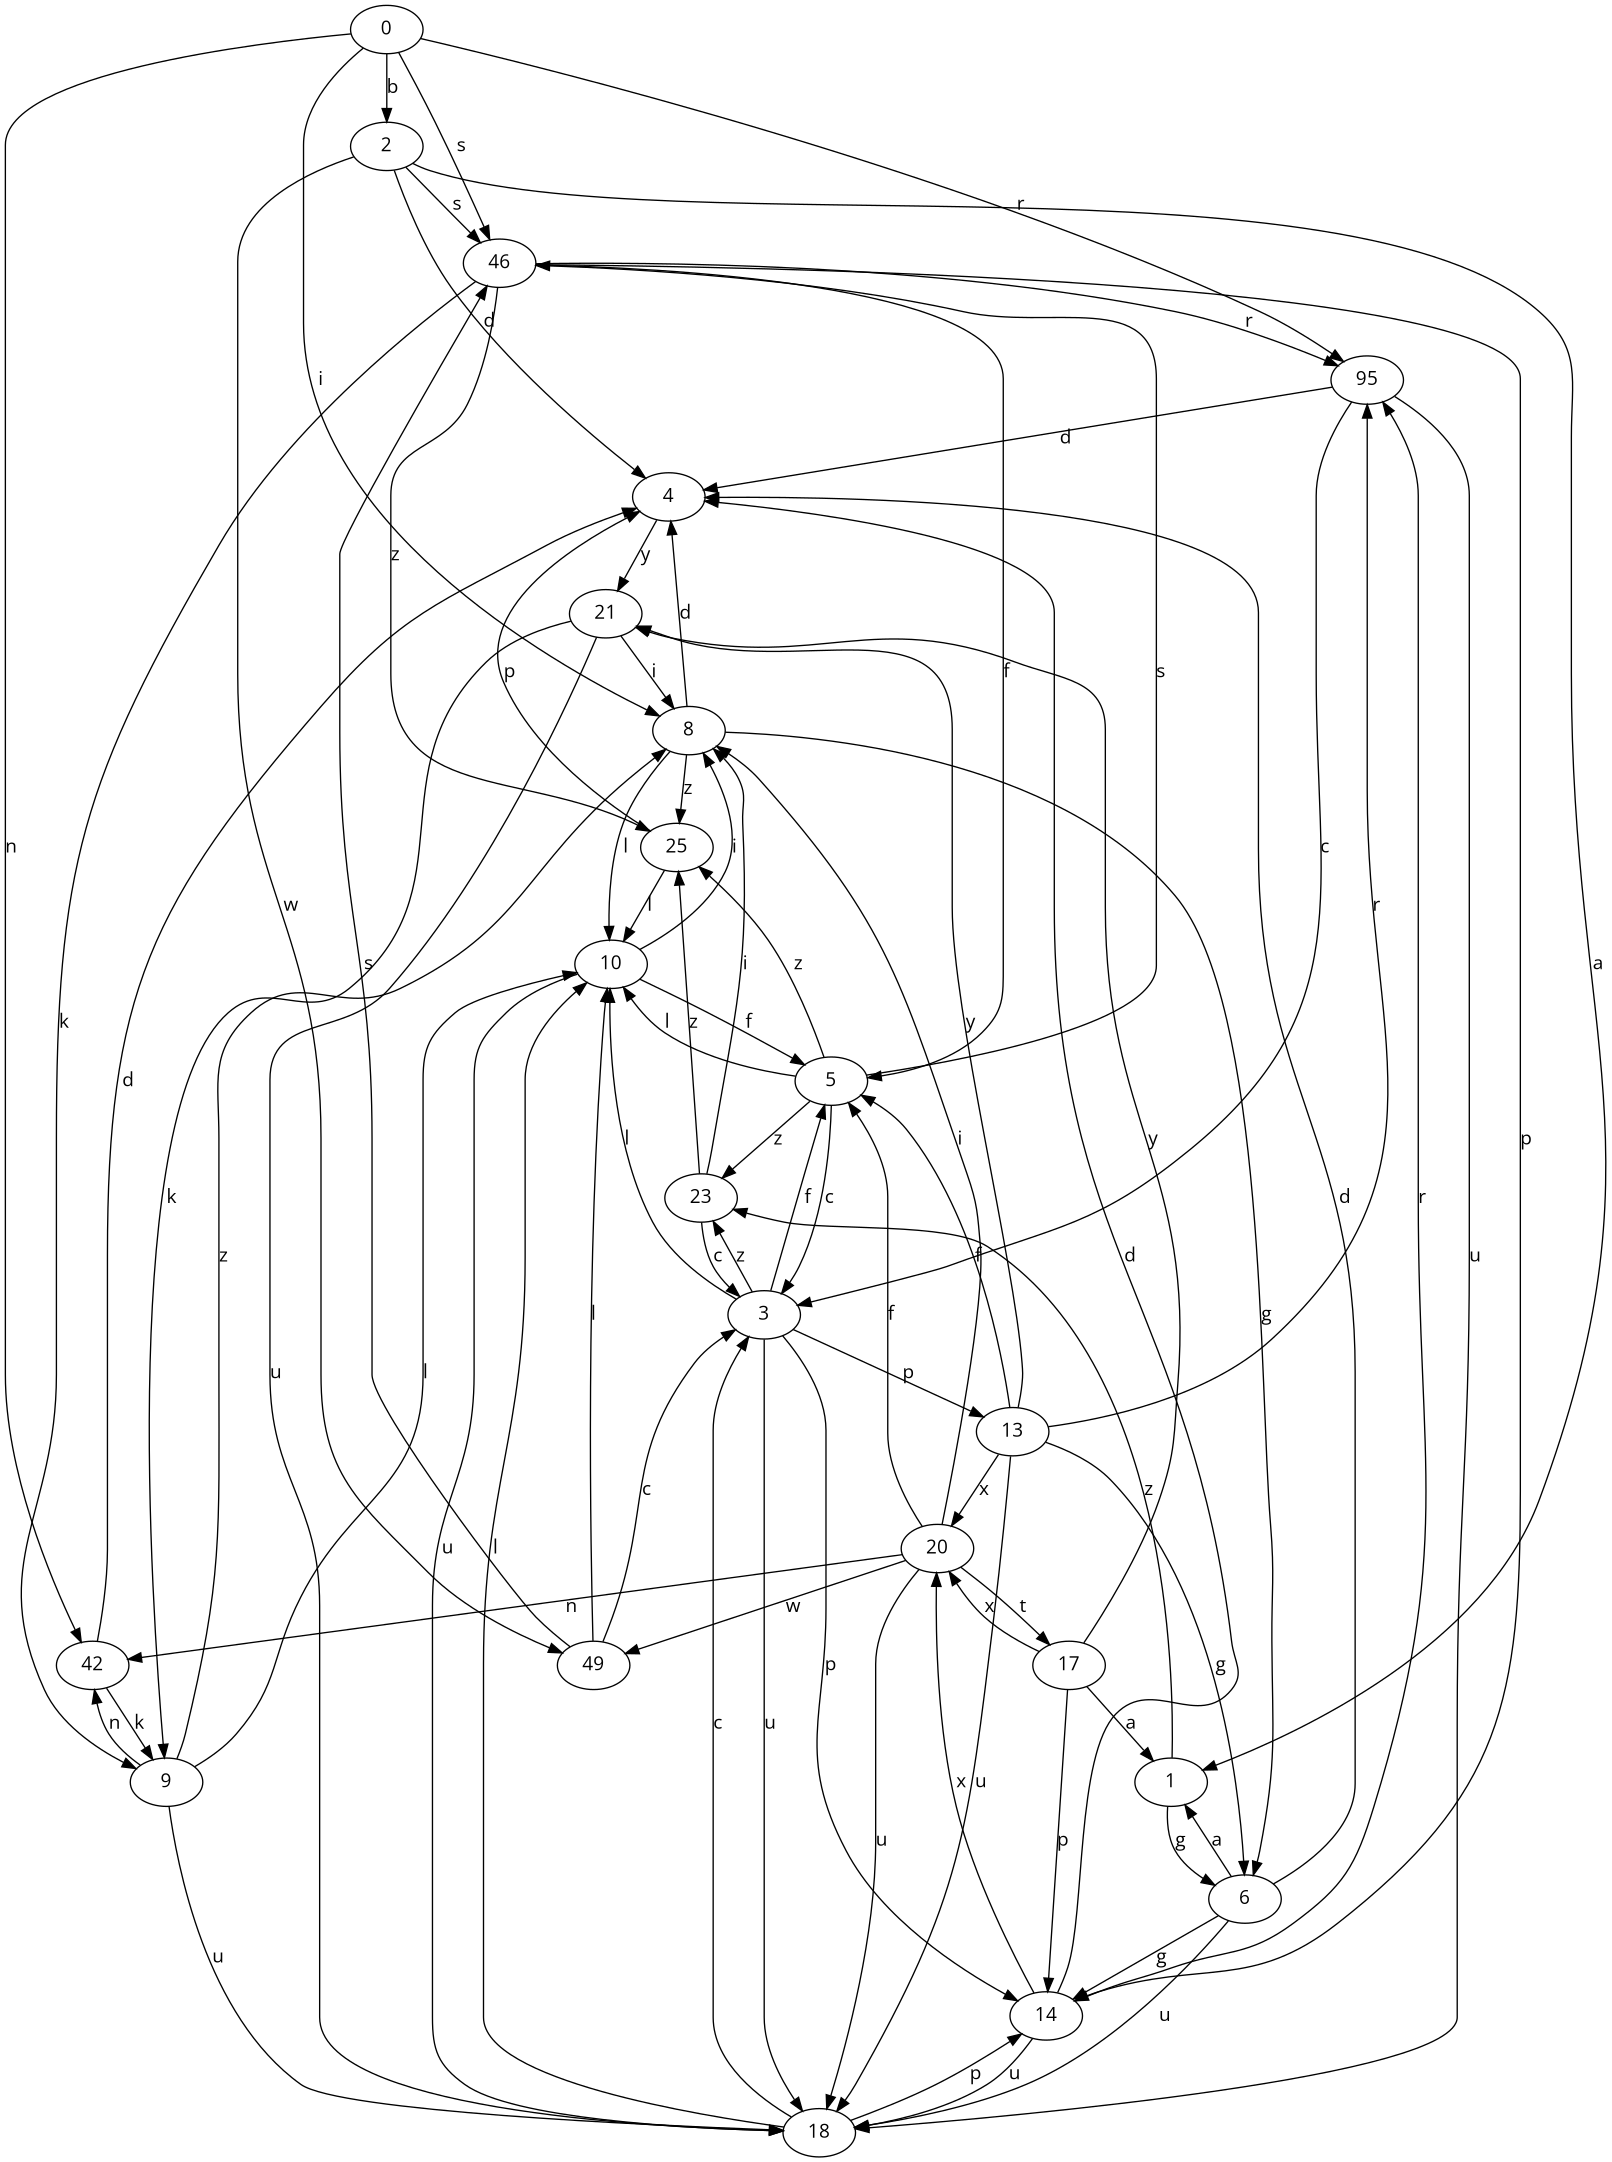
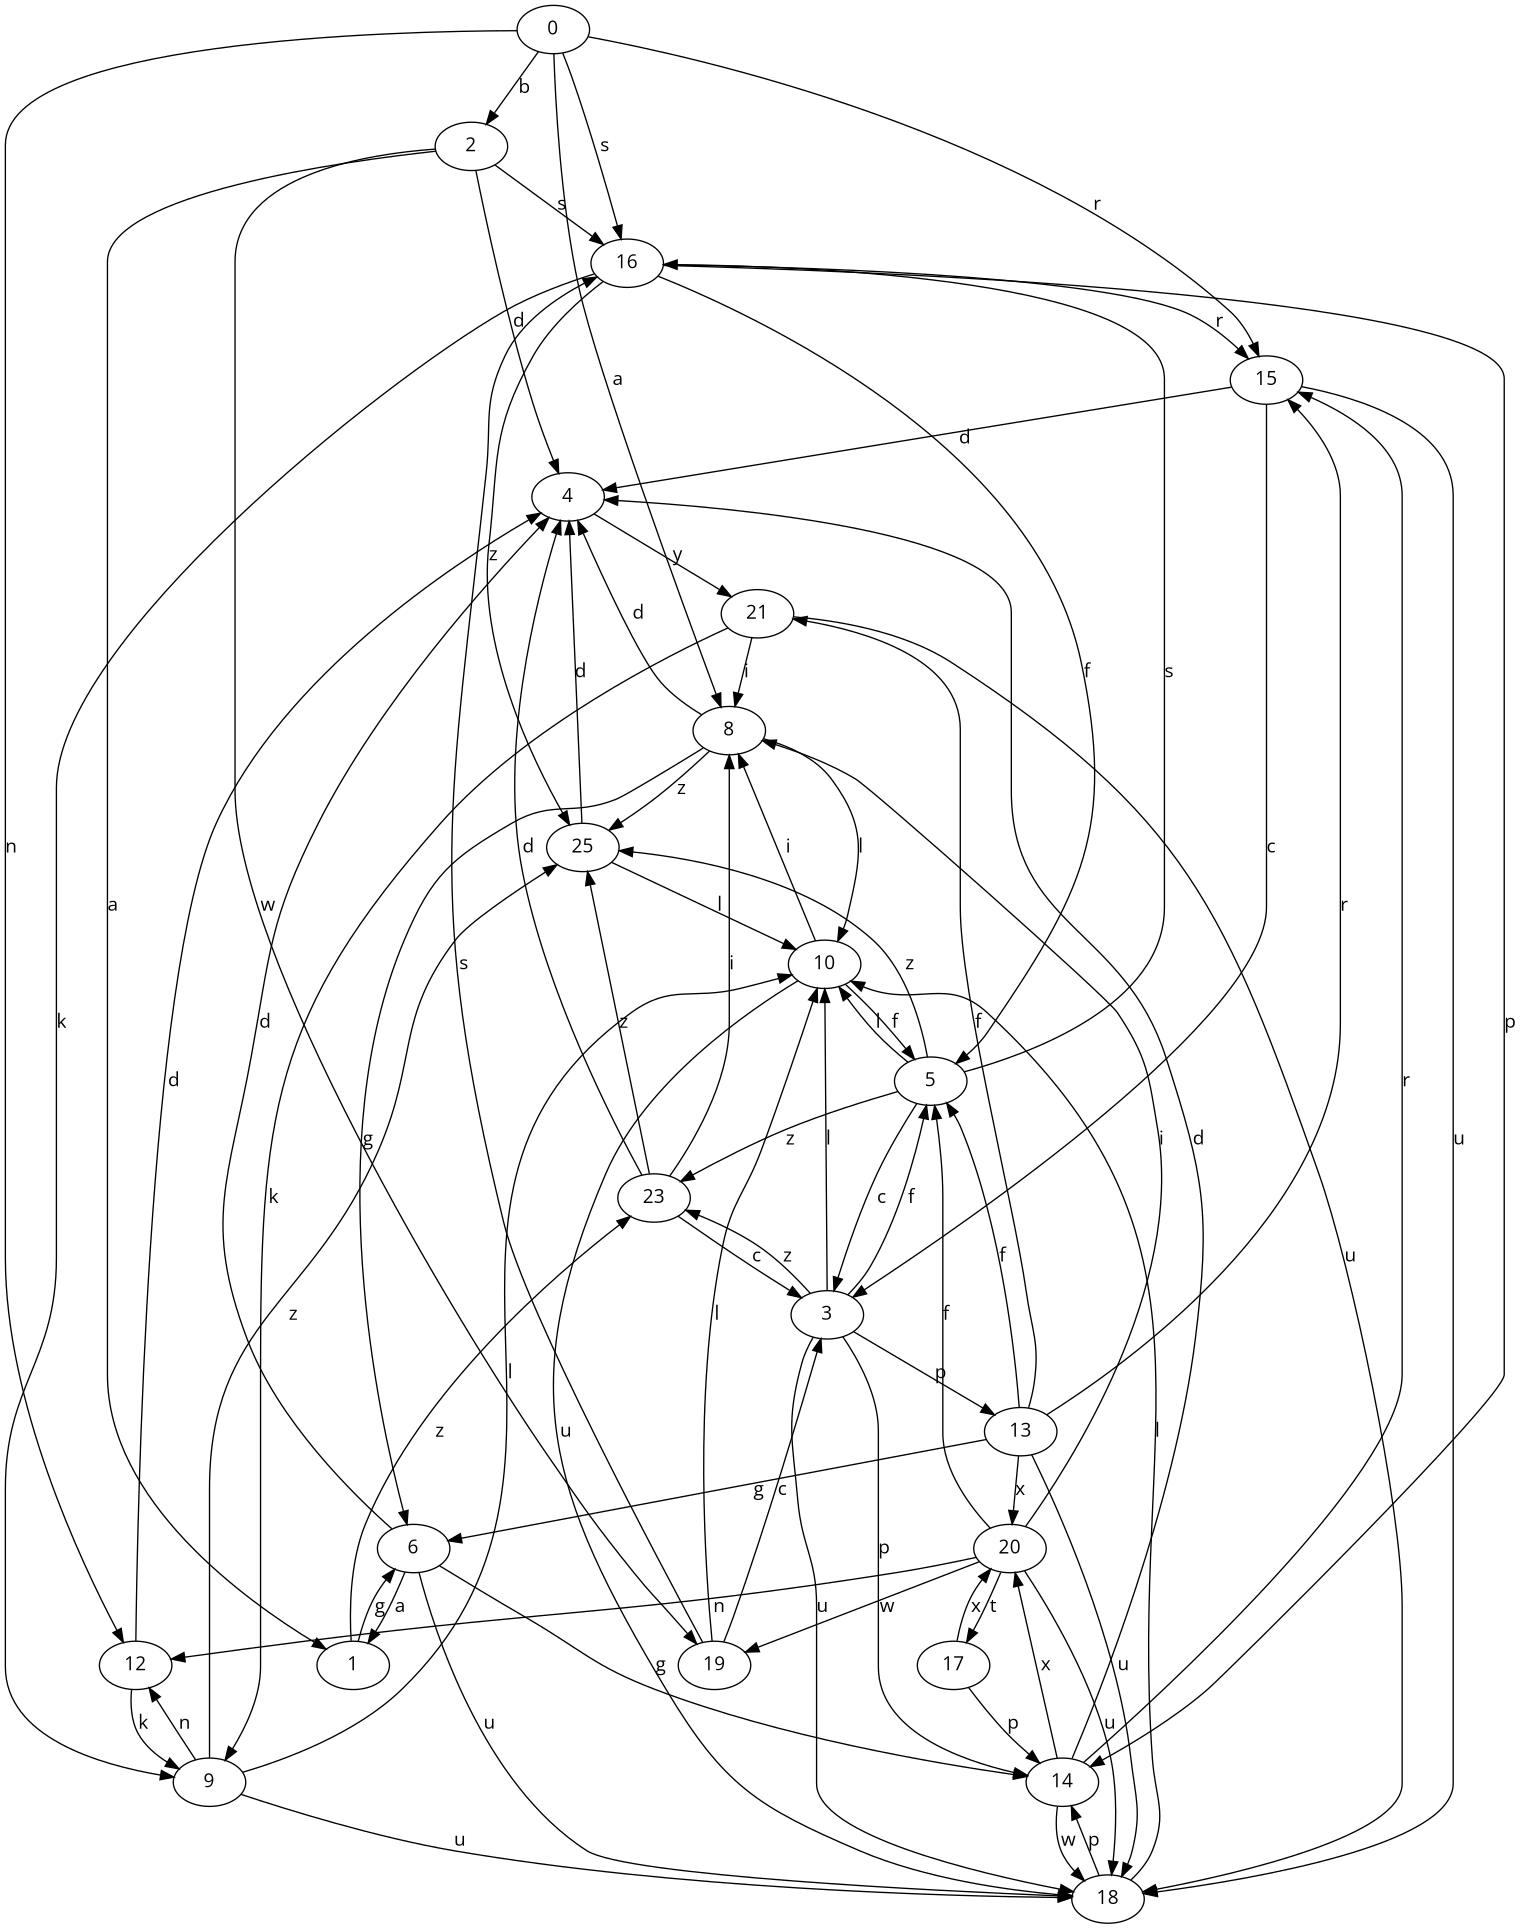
node "46": label "46" -> "16"
edge "0" -> "8": label "i" -> "a"
node "95": label "95" -> "15"
edge "25" -> "4": label "p" -> "d"
edge "23" -> "4": added, label "d"
edge "17" -> "21": removed, label "y"
edge "13" -> "21": label "y" -> "f"
edge "9" -> "8": now "9" -> "25"
node "42": label "42" -> "12"
node "49": label "49" -> "19"
edge "17" -> "1": removed, label "a"
edge "18" -> "3": removed, label "c"
edge "14" -> "18": label "u" -> "w"
